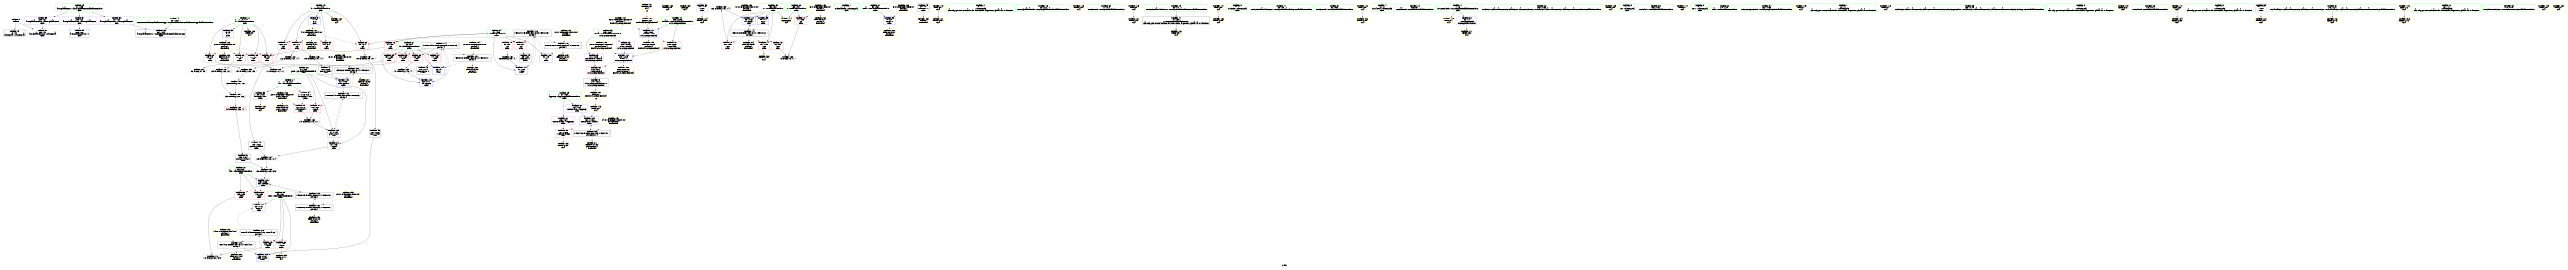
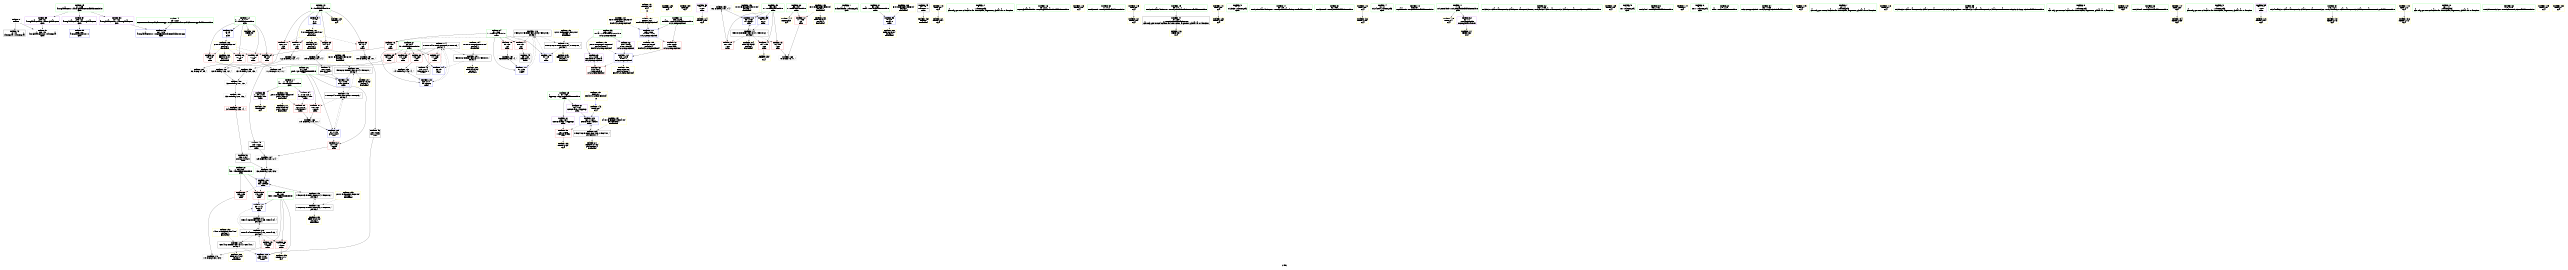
edge "NodeID: 23" -> "NodeID: 114": now "NodeID: 23" -> "NodeID: 73"
edge "NodeID: 24" -> "NodeID: 68": now "NodeID: 24" -> "NodeID: 78"
edge "NodeID: 70" -> "NodeID: 165": now "NodeID: 69" -> "NodeID: 165"
node "NodeID: 51": removed
edge "NodeID: 161" -> "NodeID: 155": now "NodeID: 161" -> "NodeID: 158"
node "NodeID: 171": added
